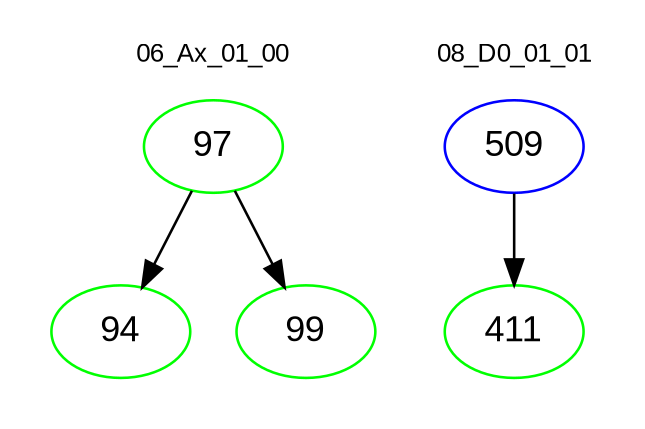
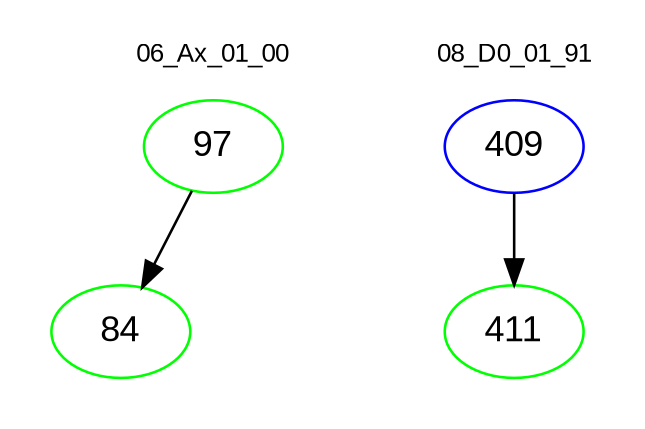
cluster "08_D0_01_01": label "08_D0_01_01" -> "08_D0_01_91"
node "509": label "509" -> "409"
node "94": label "94" -> "84"
node "99": removed
